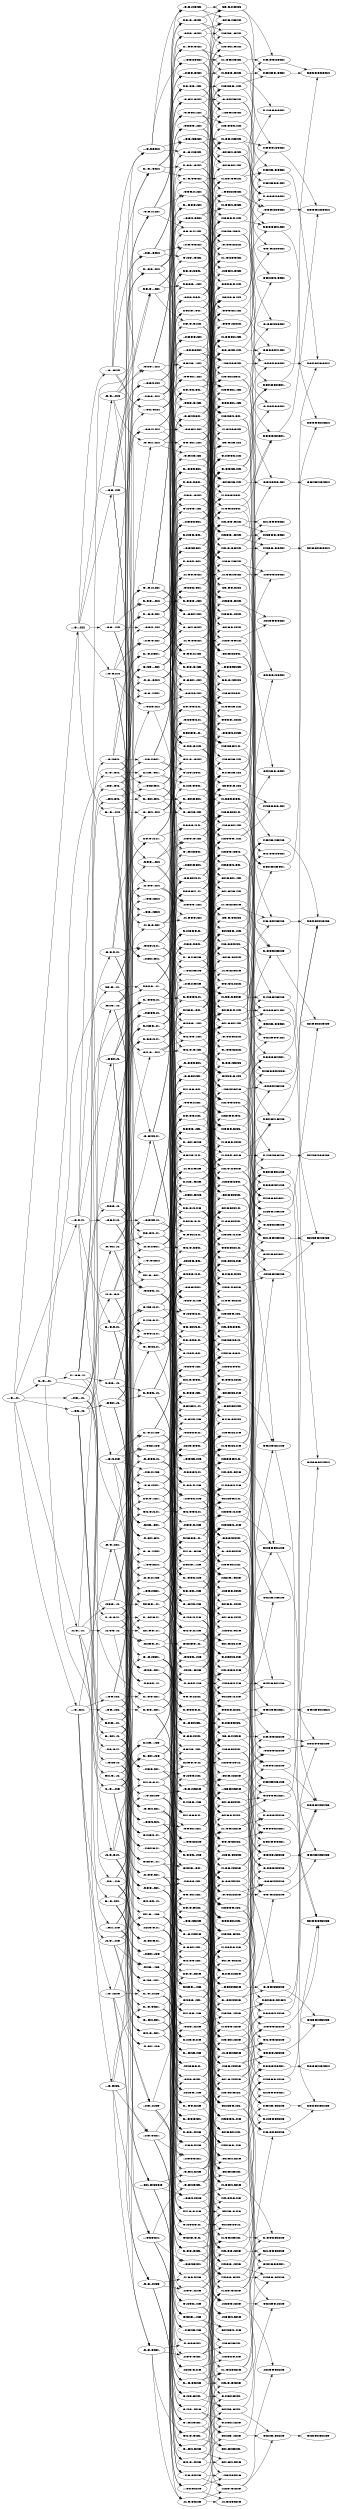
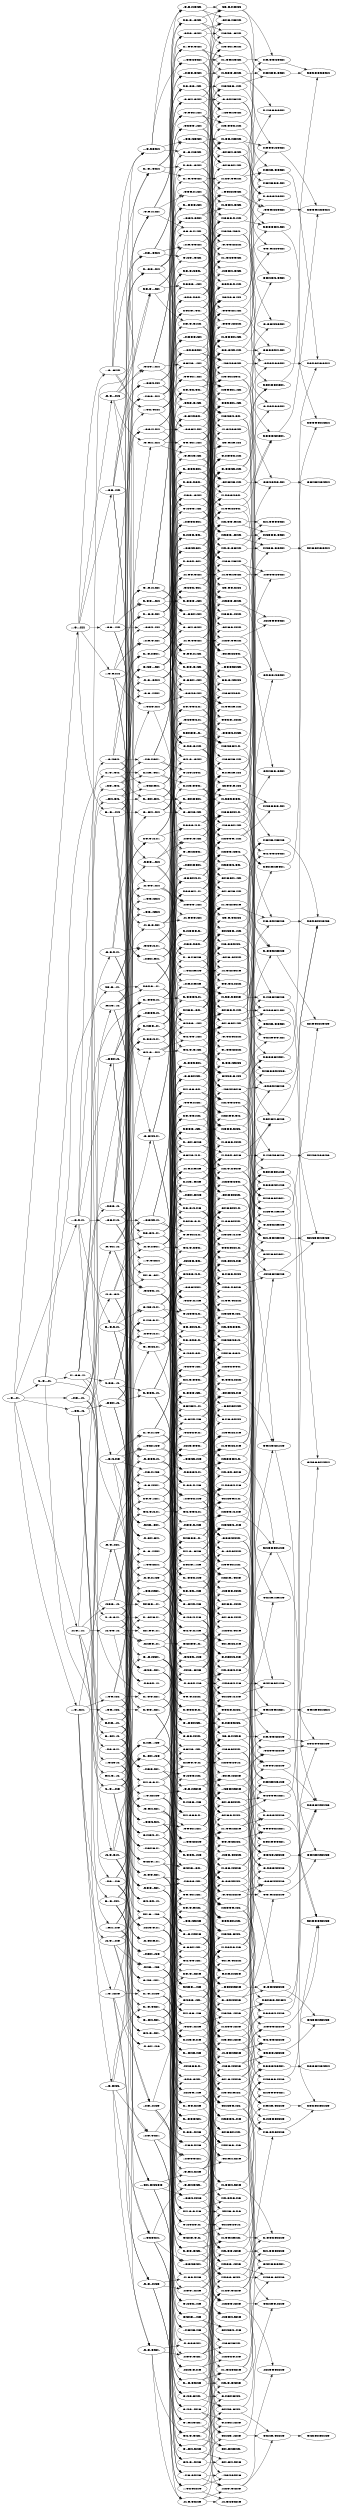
edge "X.XO.OOX." -> "X.XO.OOXX": now "X.XO.OOX." -> ".X.OXXOXO"
edge "X..OXO.XO" -> "XX.OXO.XO": now "XO.O..XXO" -> "XX.OXO.XO"
node ".OXOXOXX.": removed
